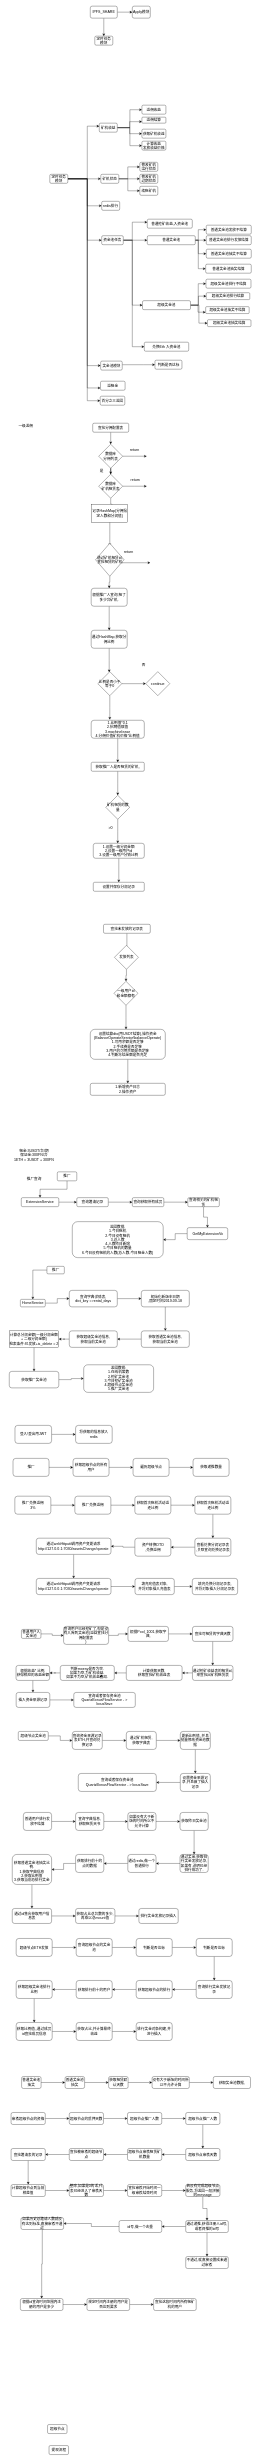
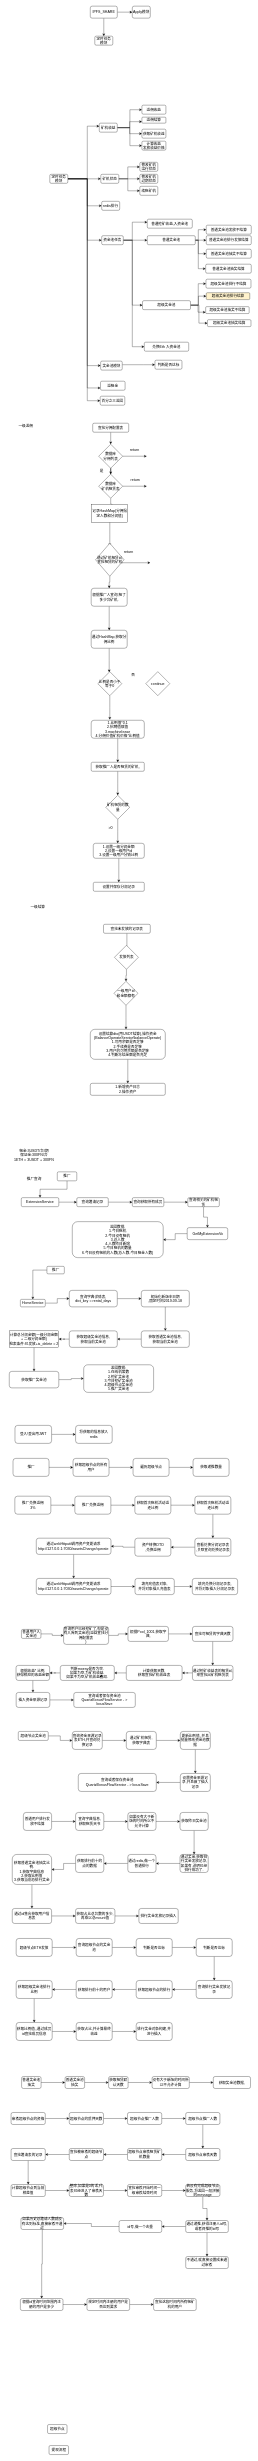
node "超级奖金池排行结算": fillcolor #ffffff -> #fff2cc
node "否": moved (144, 665) -> (133, 675)
edge "比例是否小于等于0" -> "continue": removed
node "一级结算": added
